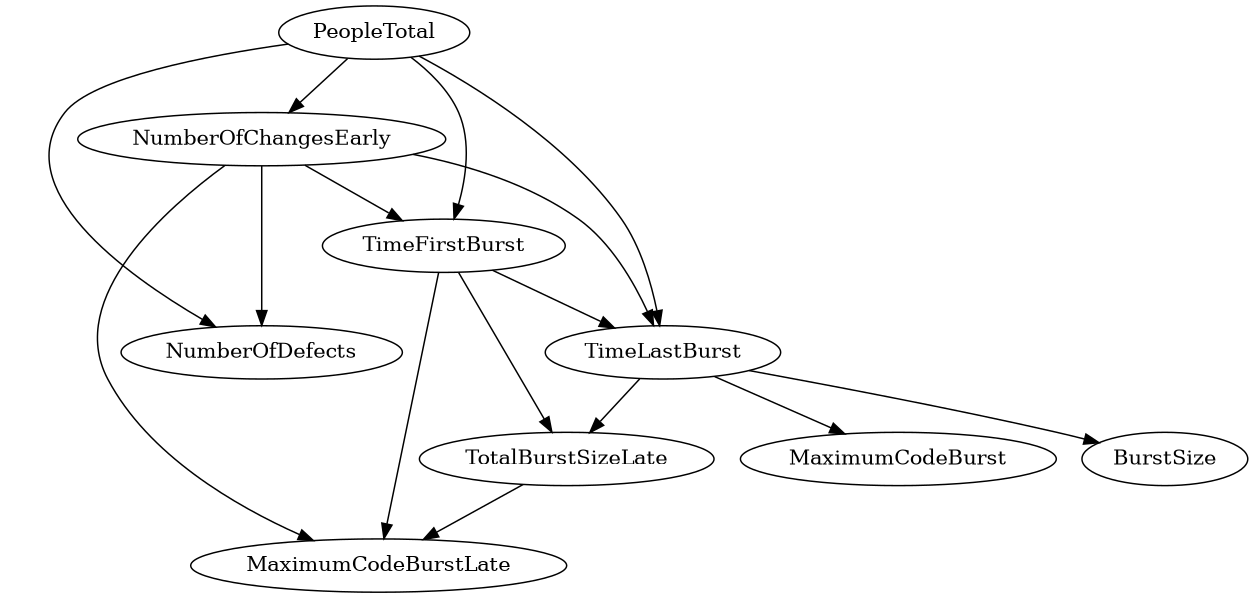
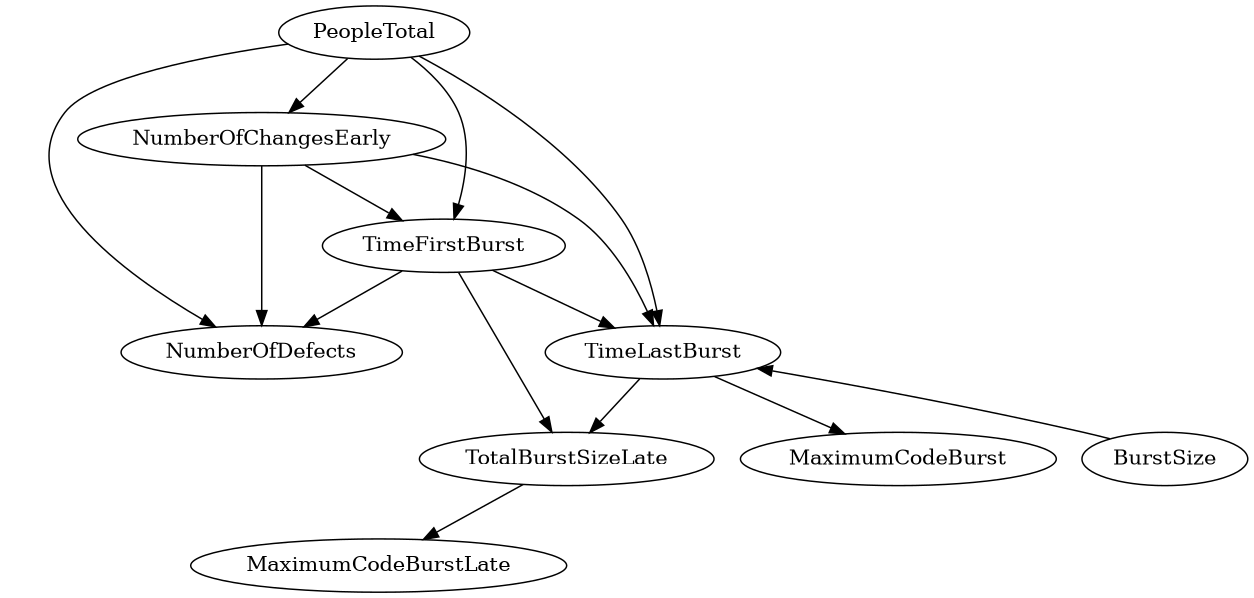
edge "NumberOfChangesEarly" -> "MaximumCodeBurstLate": removed
edge "TimeFirstBurst" -> "MaximumCodeBurstLate": now "TimeFirstBurst" -> "NumberOfDefects"
edge "TimeLastBurst" -> "BurstSize": reversed
